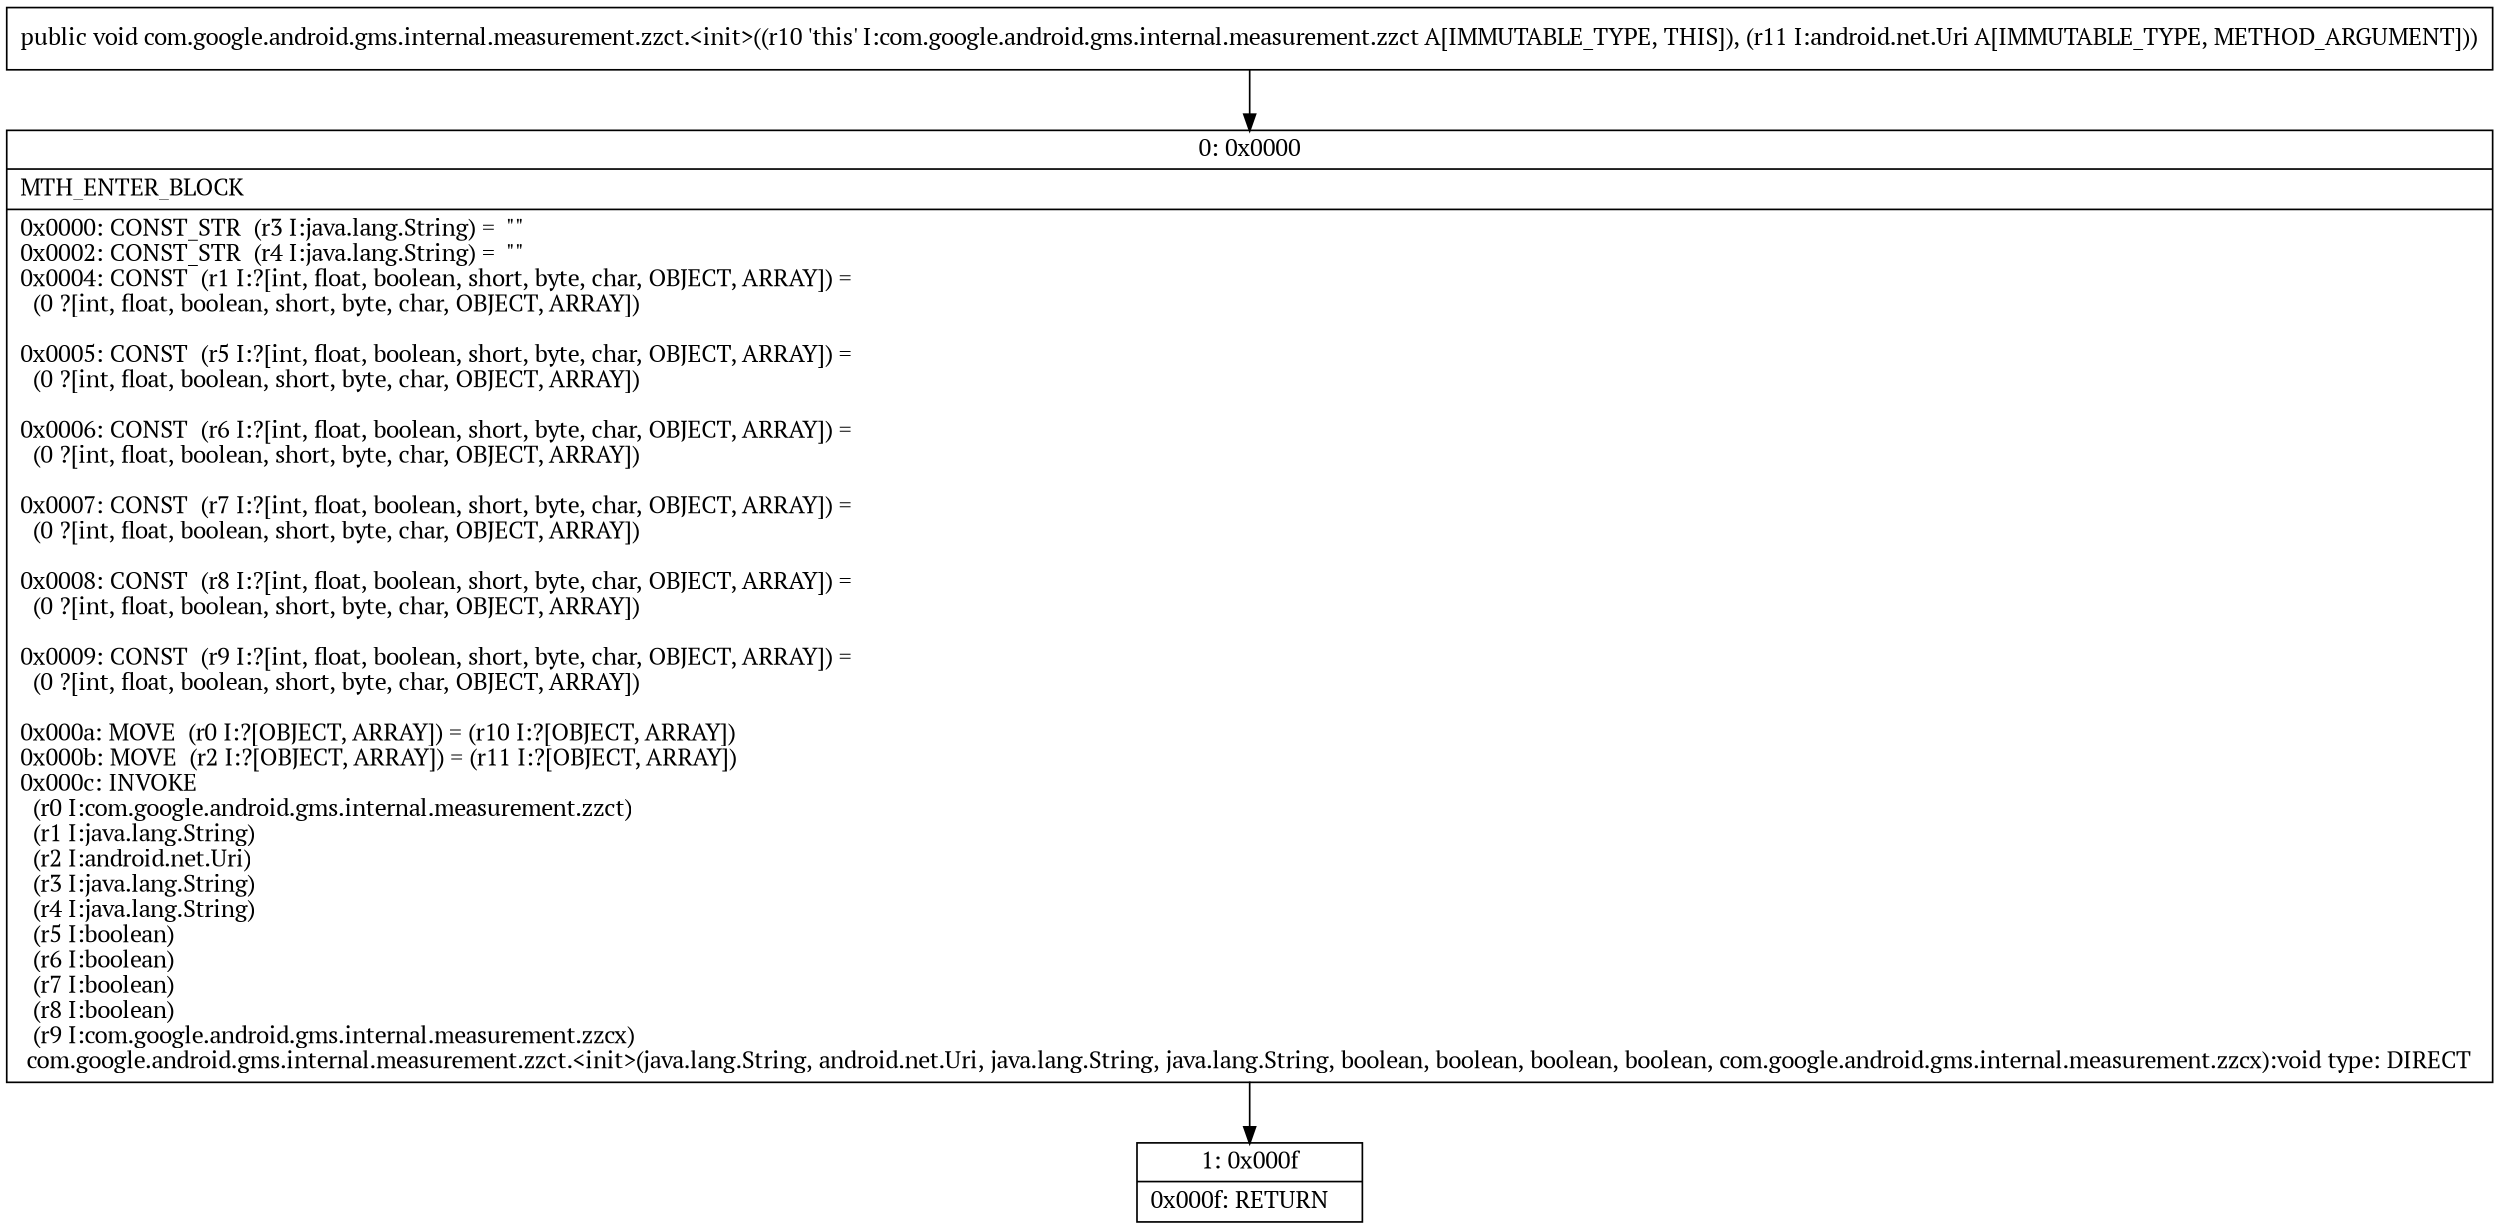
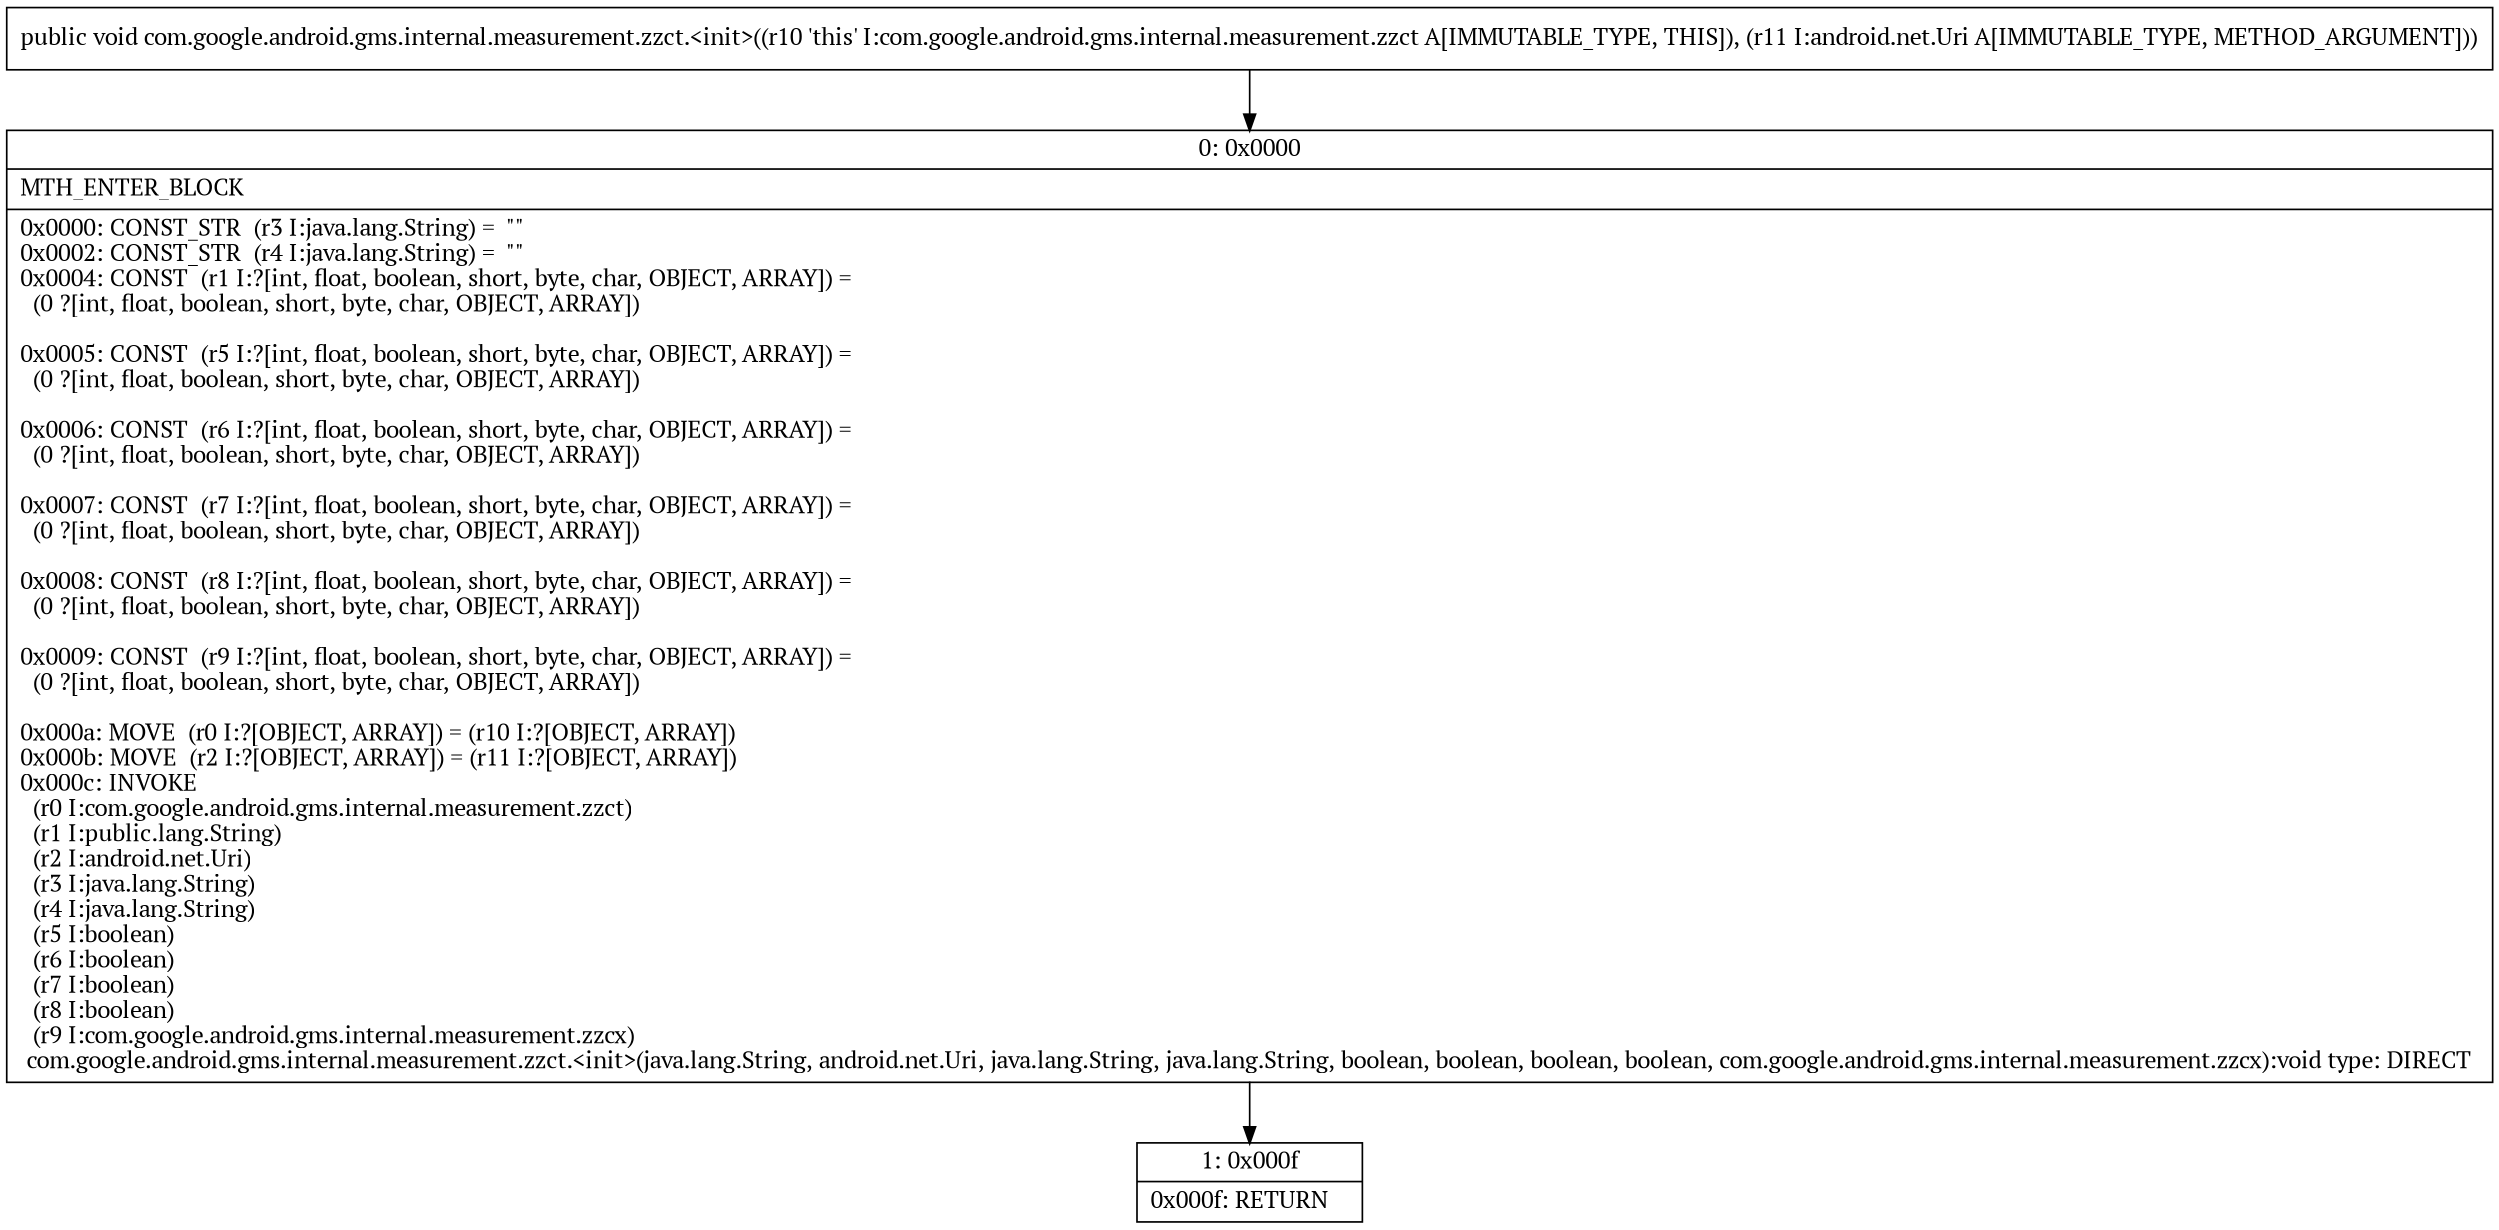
node "0: 0x0000": text "(r1 I:java.lang.String)" -> "(r1 I:public.lang.String)"
